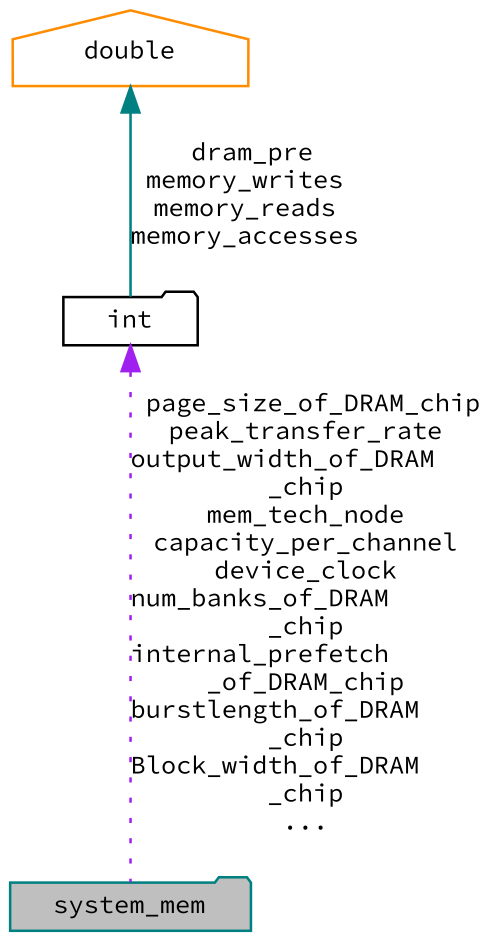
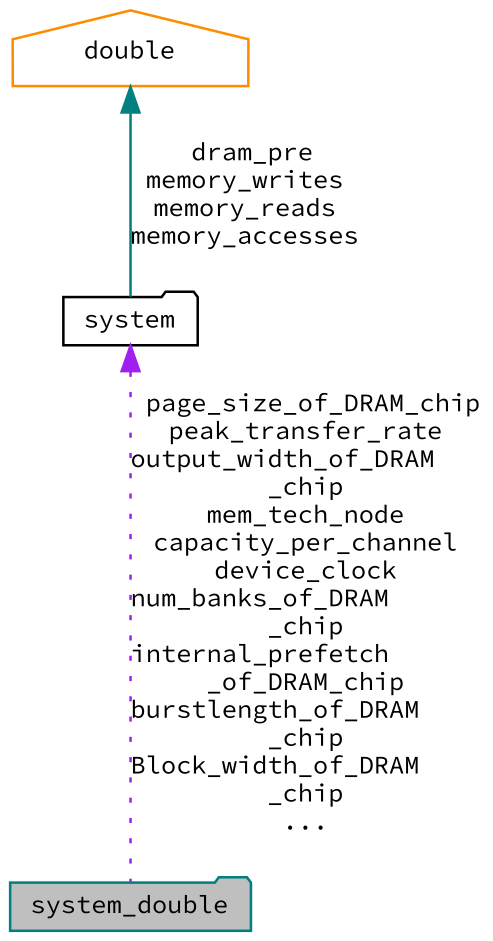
node "int": label "int" -> "system"
node "system_mem": label "system_mem" -> "system_double"
